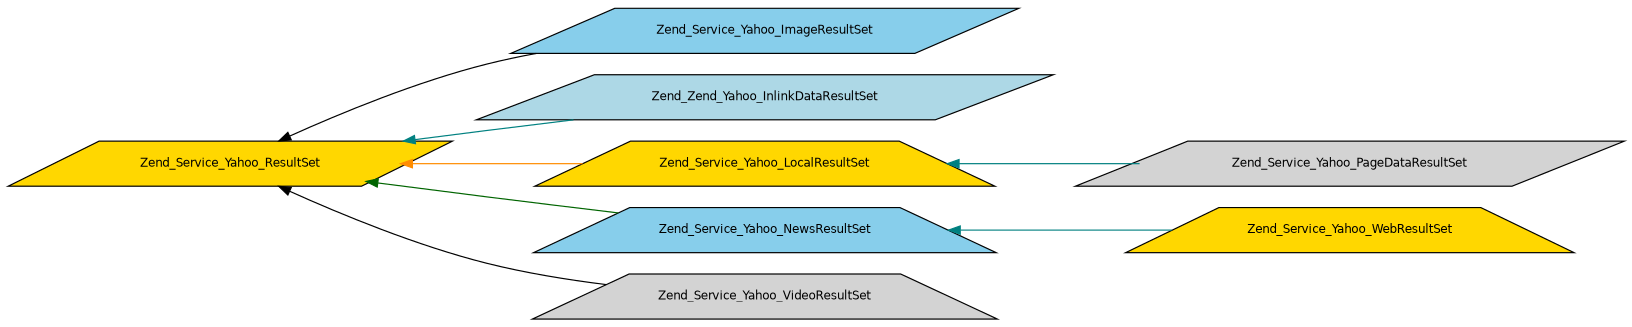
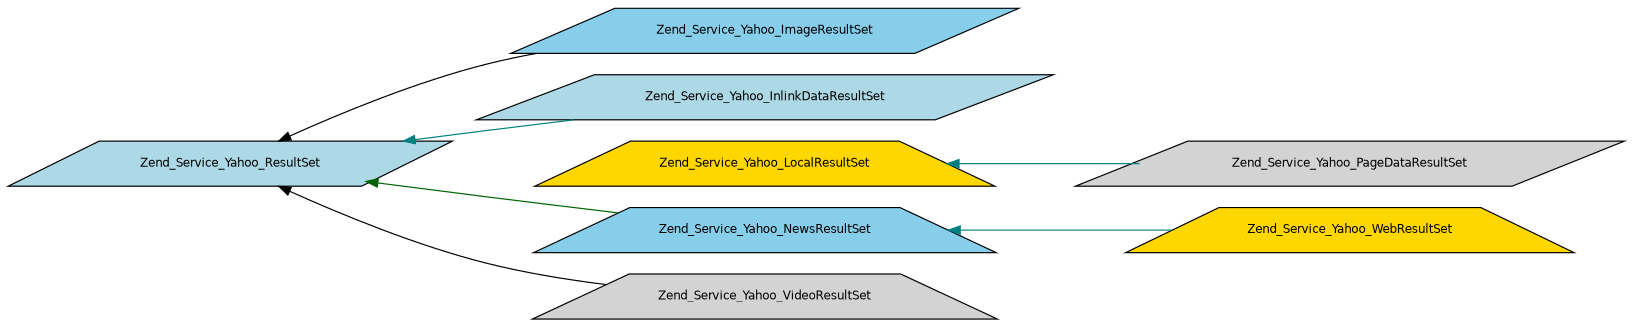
node "Zend_Zend_Yahoo_InlinkDataResultSet": label "Zend_Zend_Yahoo_InlinkDataResultSet" -> "Zend_Service_Yahoo_InlinkDataResultSet"
node "Zend_Service_Yahoo_ResultSet": fillcolor gold -> lightblue
edge "Zend_Service_Yahoo_LocalResultSet" -> "Zend_Service_Yahoo_ResultSet": removed
